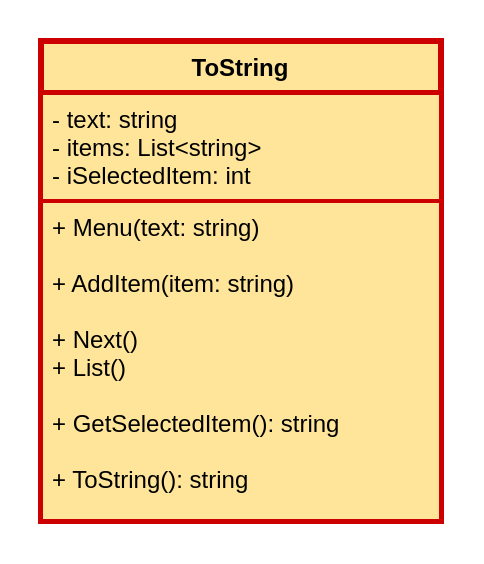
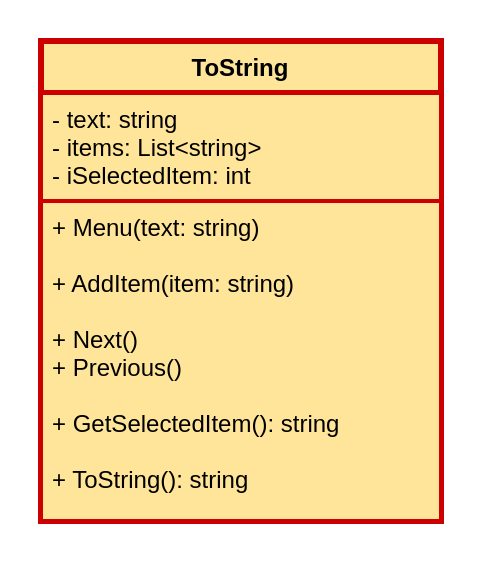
node "+ Menu(text: string) + AddItem(item: string) + Next() + List() + GetSelectedItem(): string + ToString(): string": label "+ Menu(text: string) + AddItem(item: string) + Next() + List() + GetSelectedItem(): string + ToString(): string" -> "+ Menu(text: string) + AddItem(item: string) + Next() + Previous() + GetSelectedItem(): string + ToString(): string"
